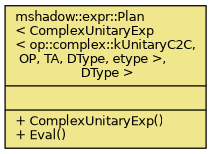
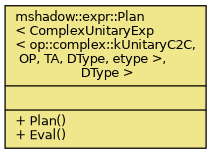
node "mshadow::expr::Plan": text "+ ComplexUnitaryExp()" -> "+ Plan()"
